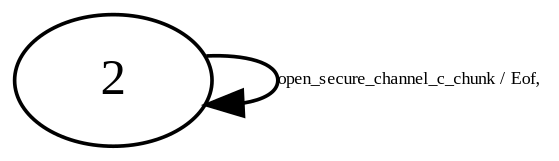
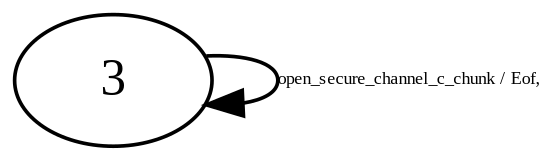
node "2": label "2" -> "3"
